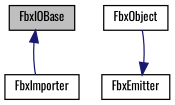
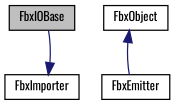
edge "FbxObject" -> "FbxEmitter": reversed
edge "FbxImporter" -> "FbxIOBase": reversed
